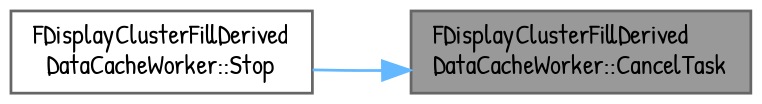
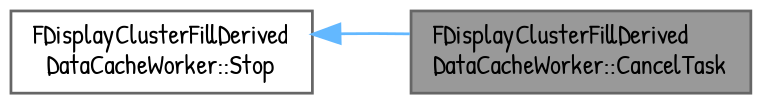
edge "FDisplayClusterFillDerived DataCacheWorker::Stop" -> "FDisplayClusterFillDerived DataCacheWorker::CancelTask": reversed
